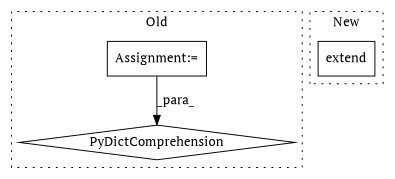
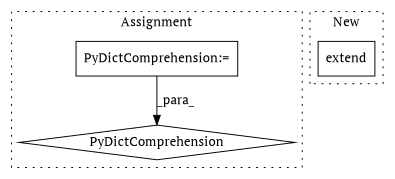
cluster "Old": label "Old" -> "Assignment"
node "Assignment:=": label "Assignment:=" -> "PyDictComprehension:="
